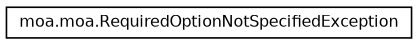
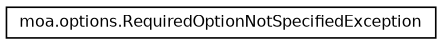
node "moa.moa.RequiredOptionNotSpecifiedException": label "moa.moa.RequiredOptionNotSpecifiedException" -> "moa.options.RequiredOptionNotSpecifiedException"
